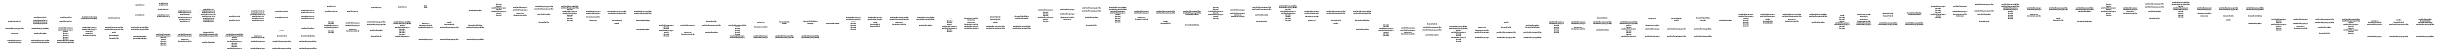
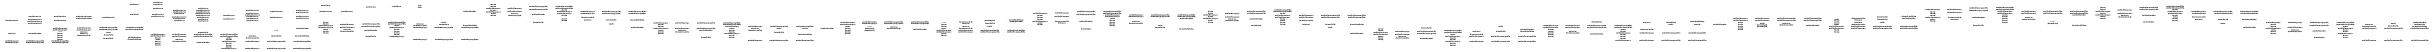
node "resnet_model/batch_normalization_8/AssignMovingAvg/mul": added
